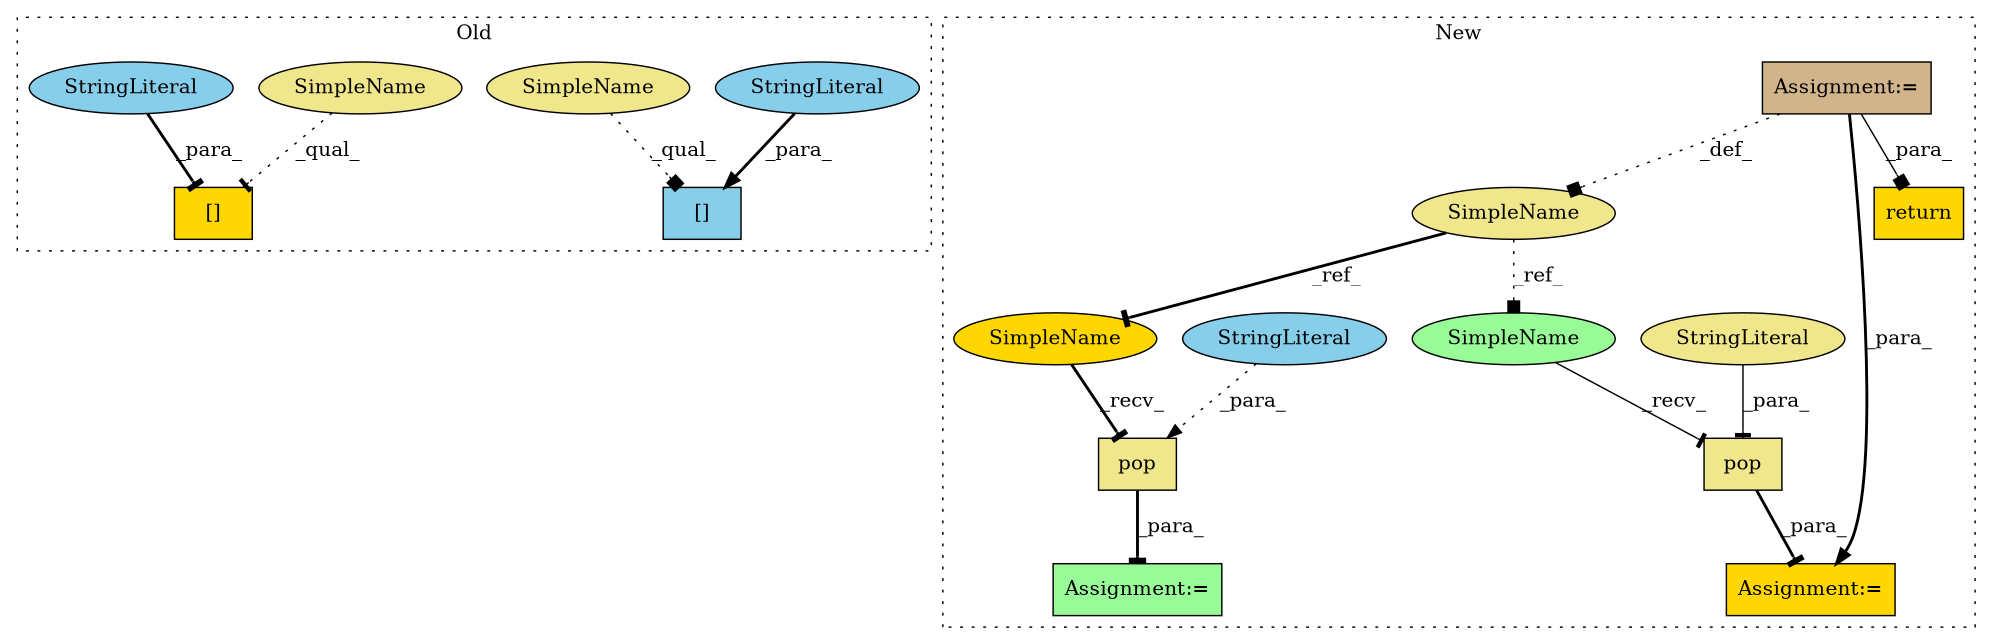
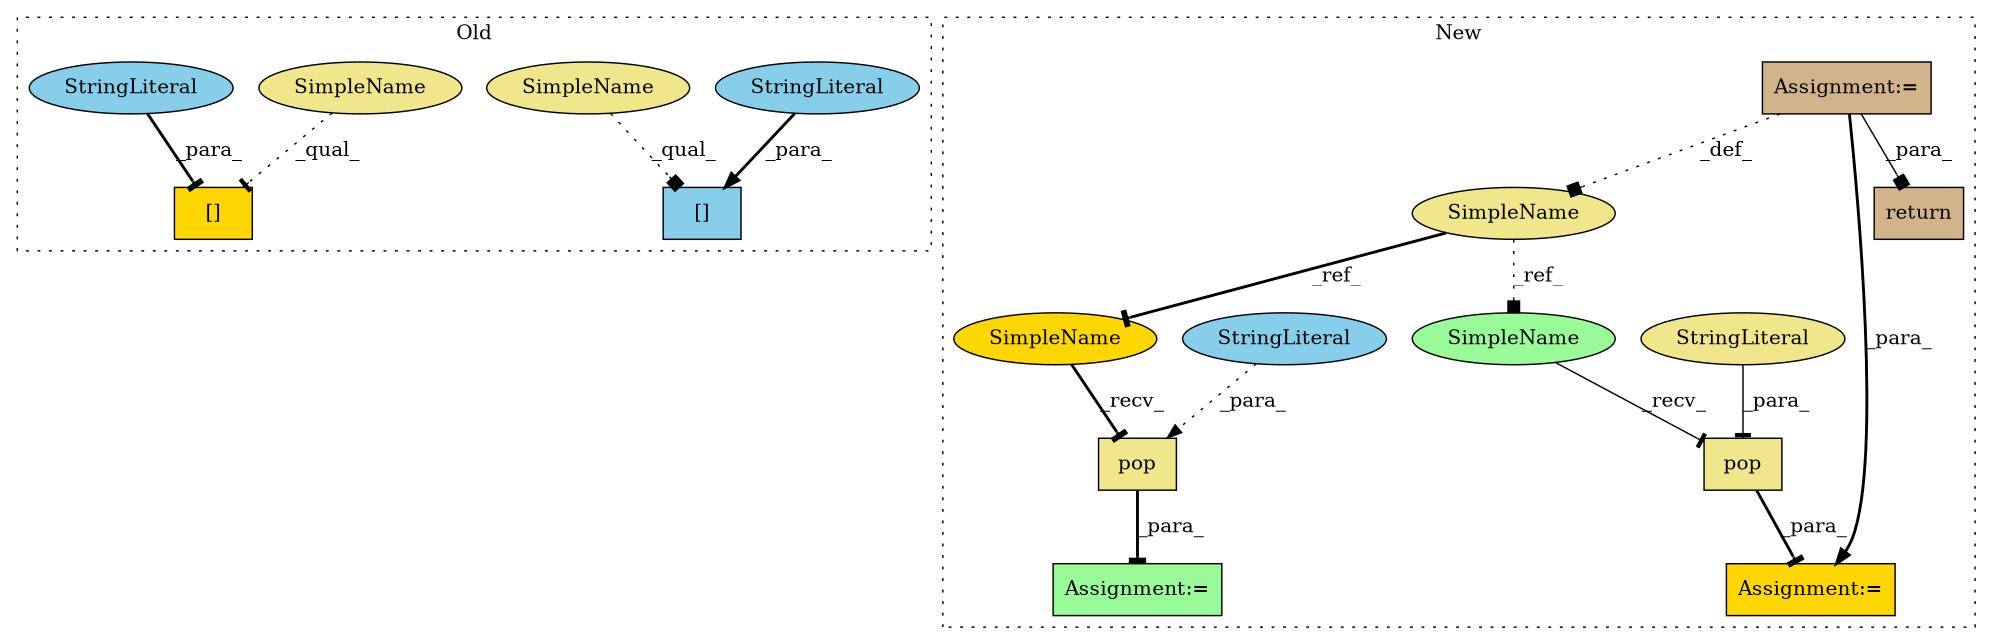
node "return": fillcolor gold -> tan
